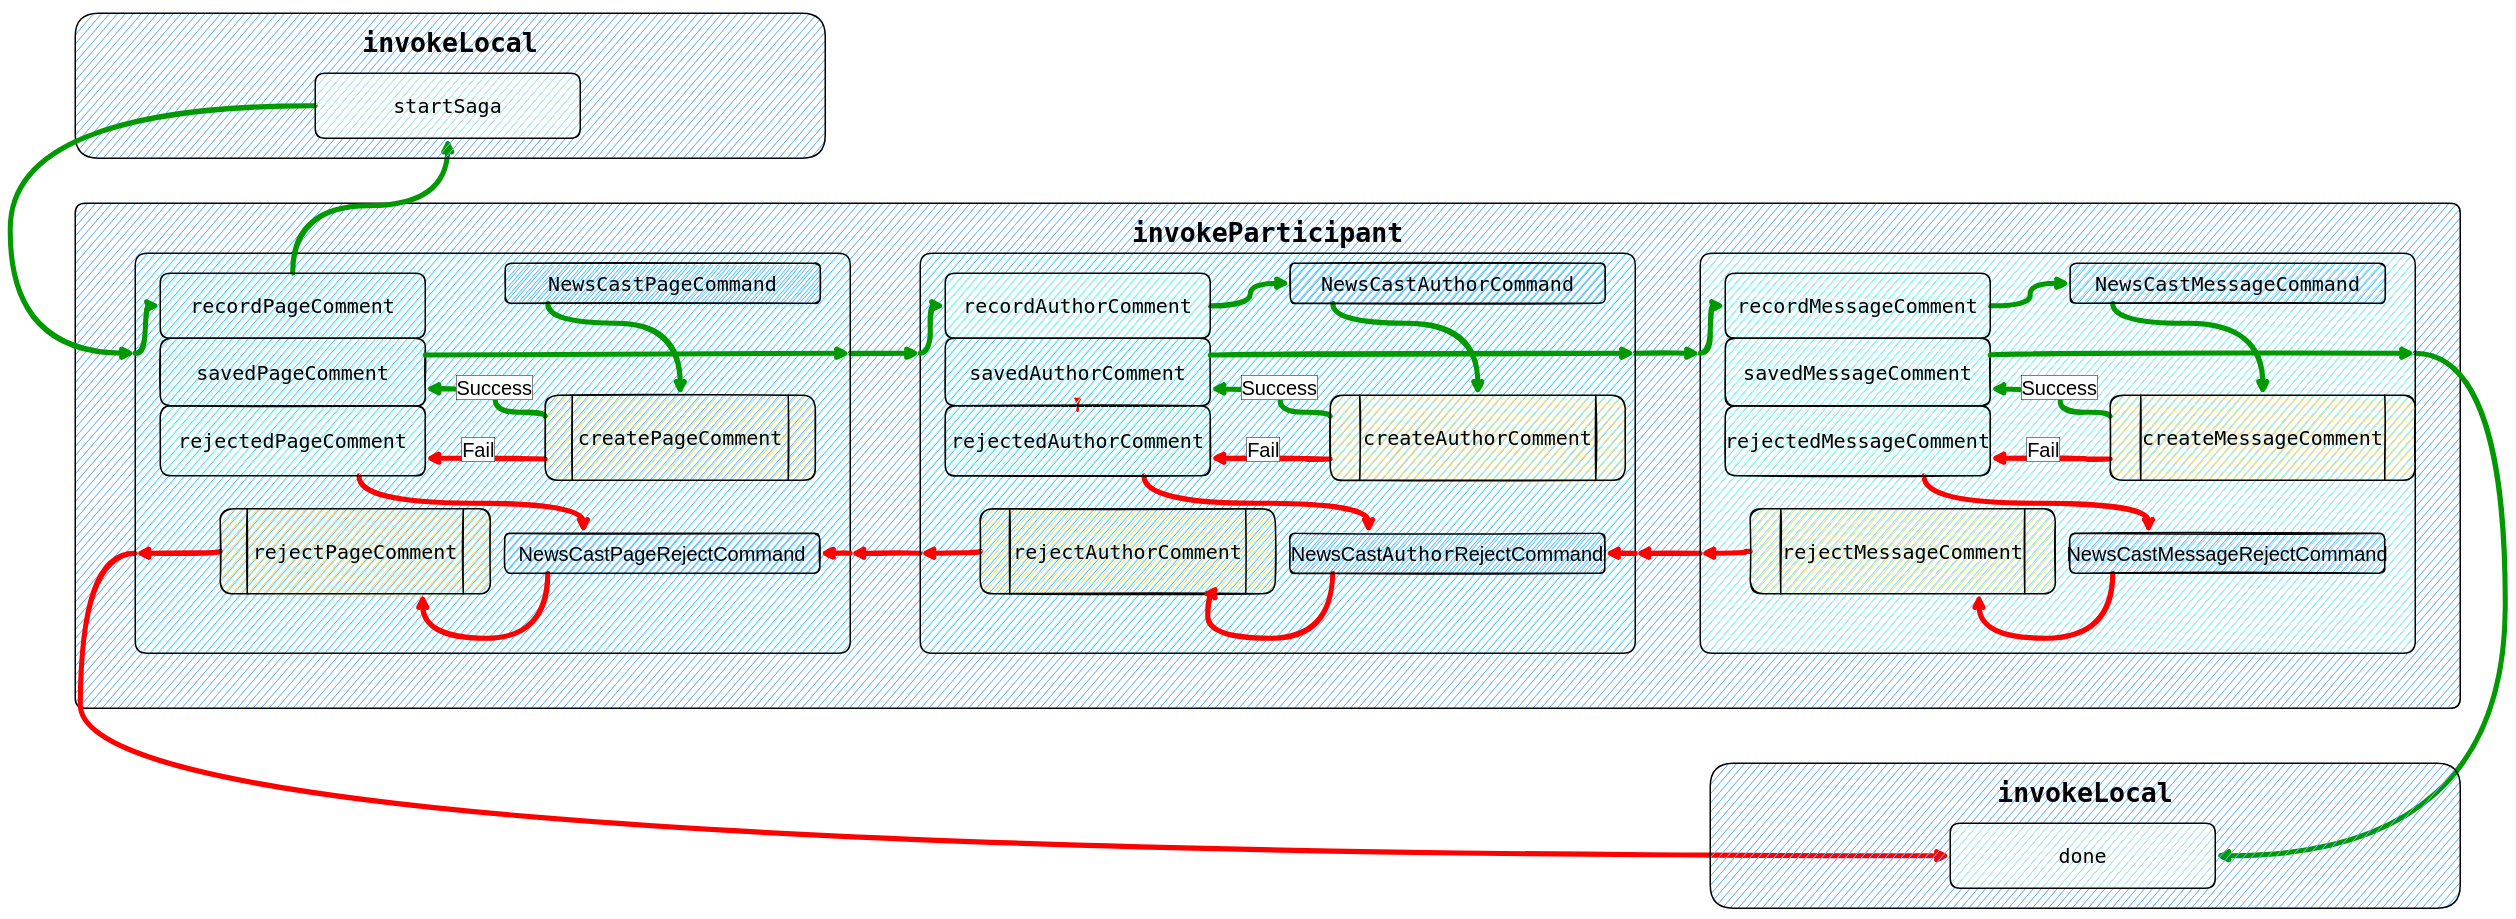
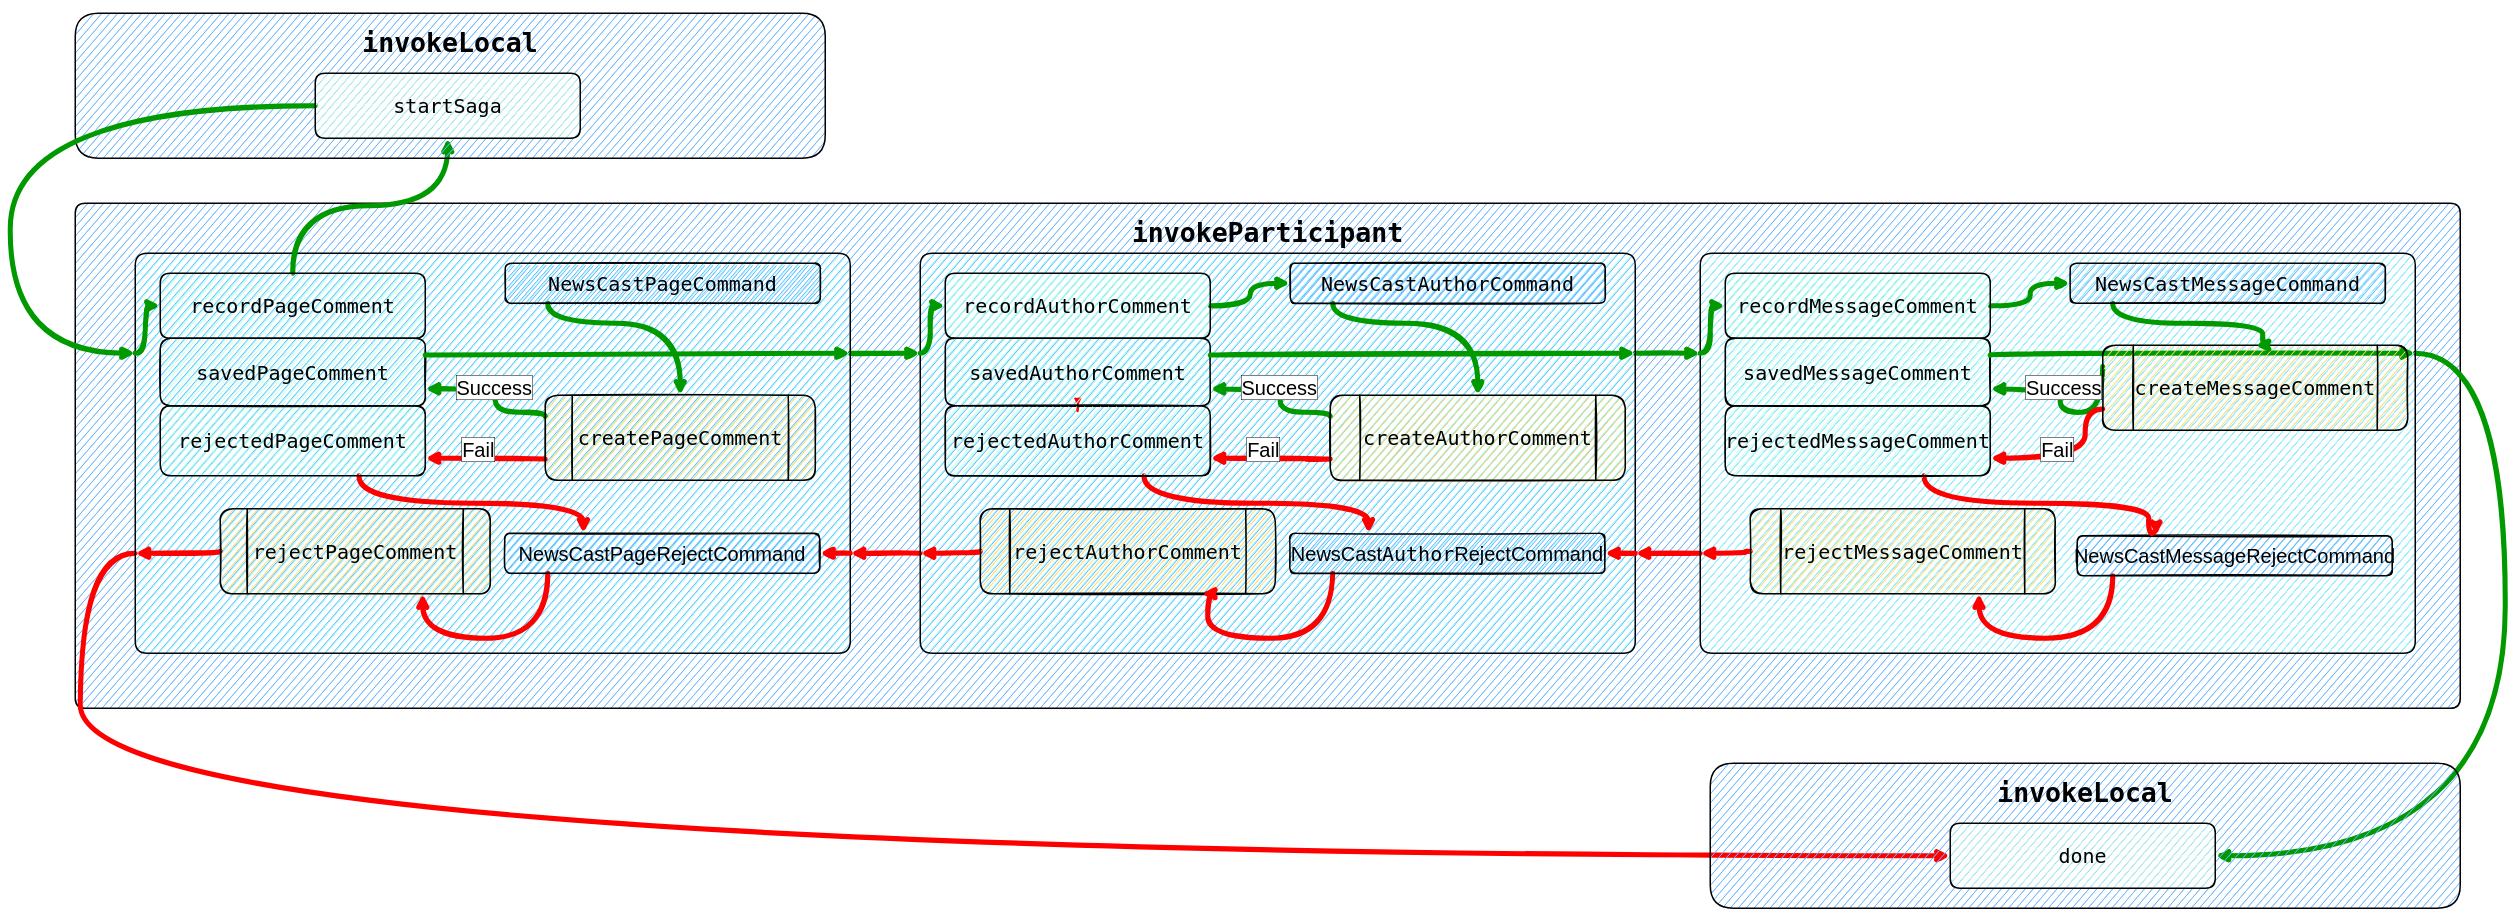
node "createMessageComment": moved (2263, 438) -> (2255, 388)
node "NewsCastMessageRejectCommand": moved (2227, 553) -> (2235, 556)
